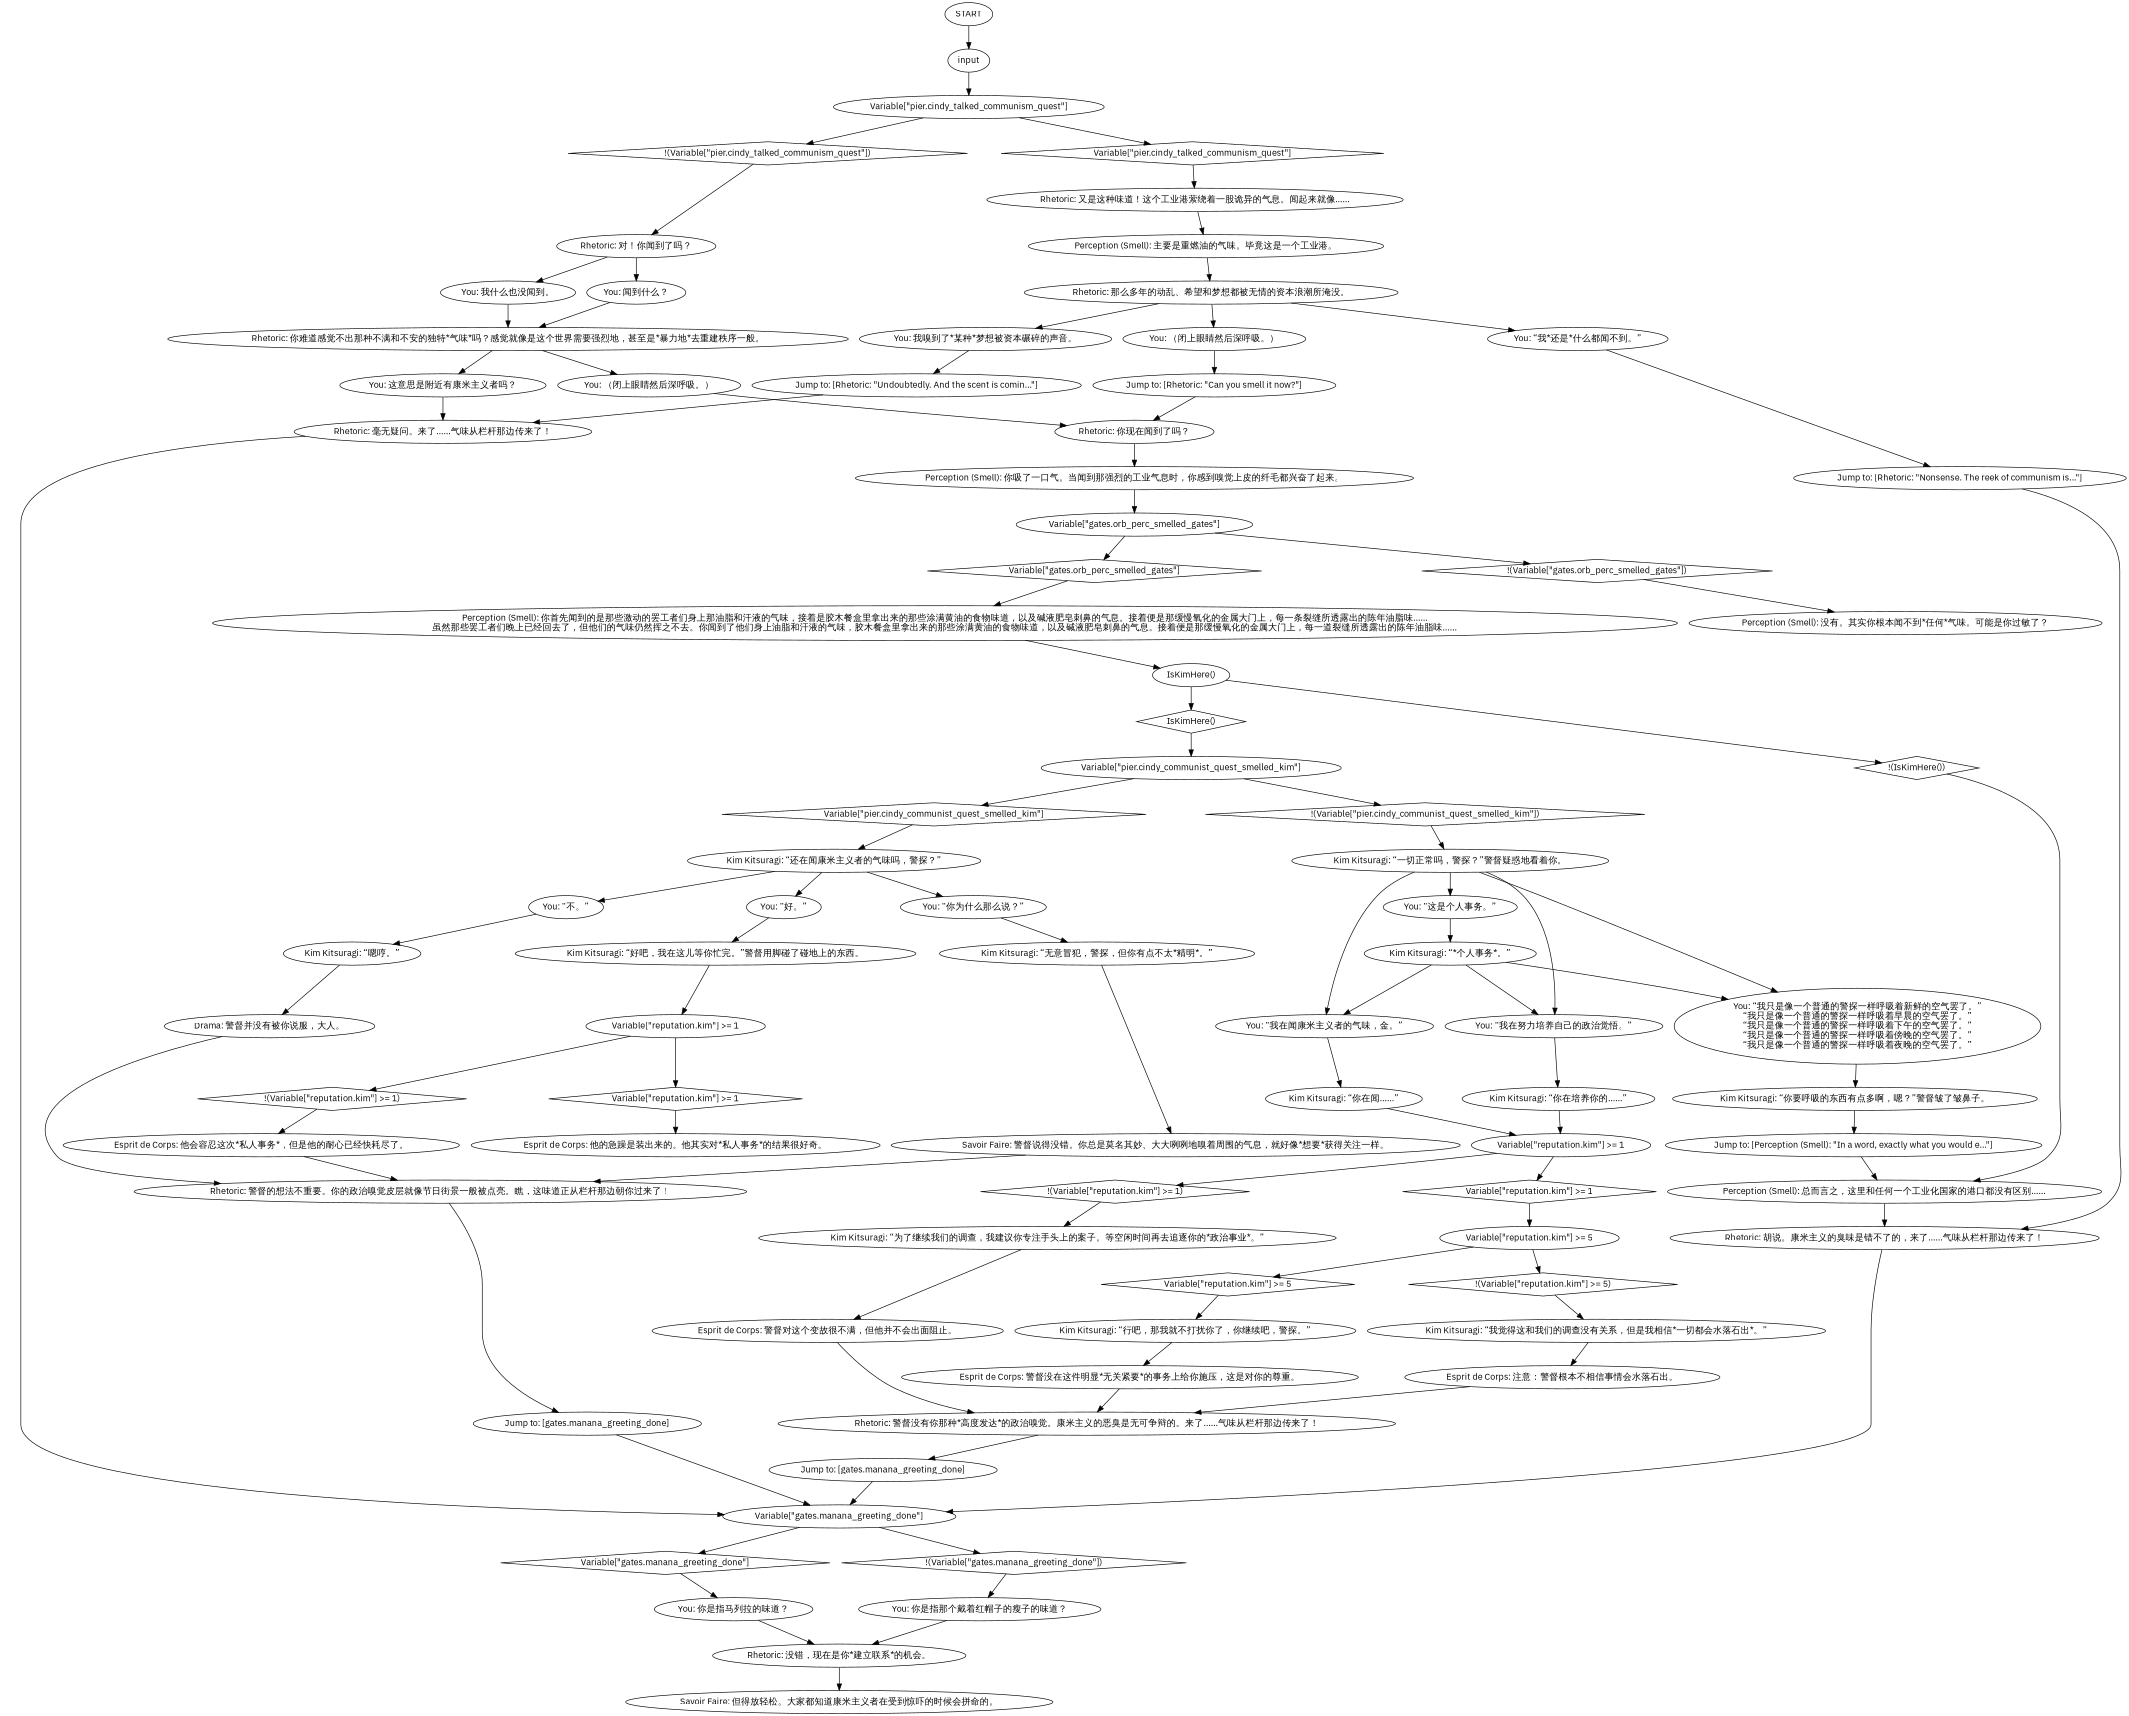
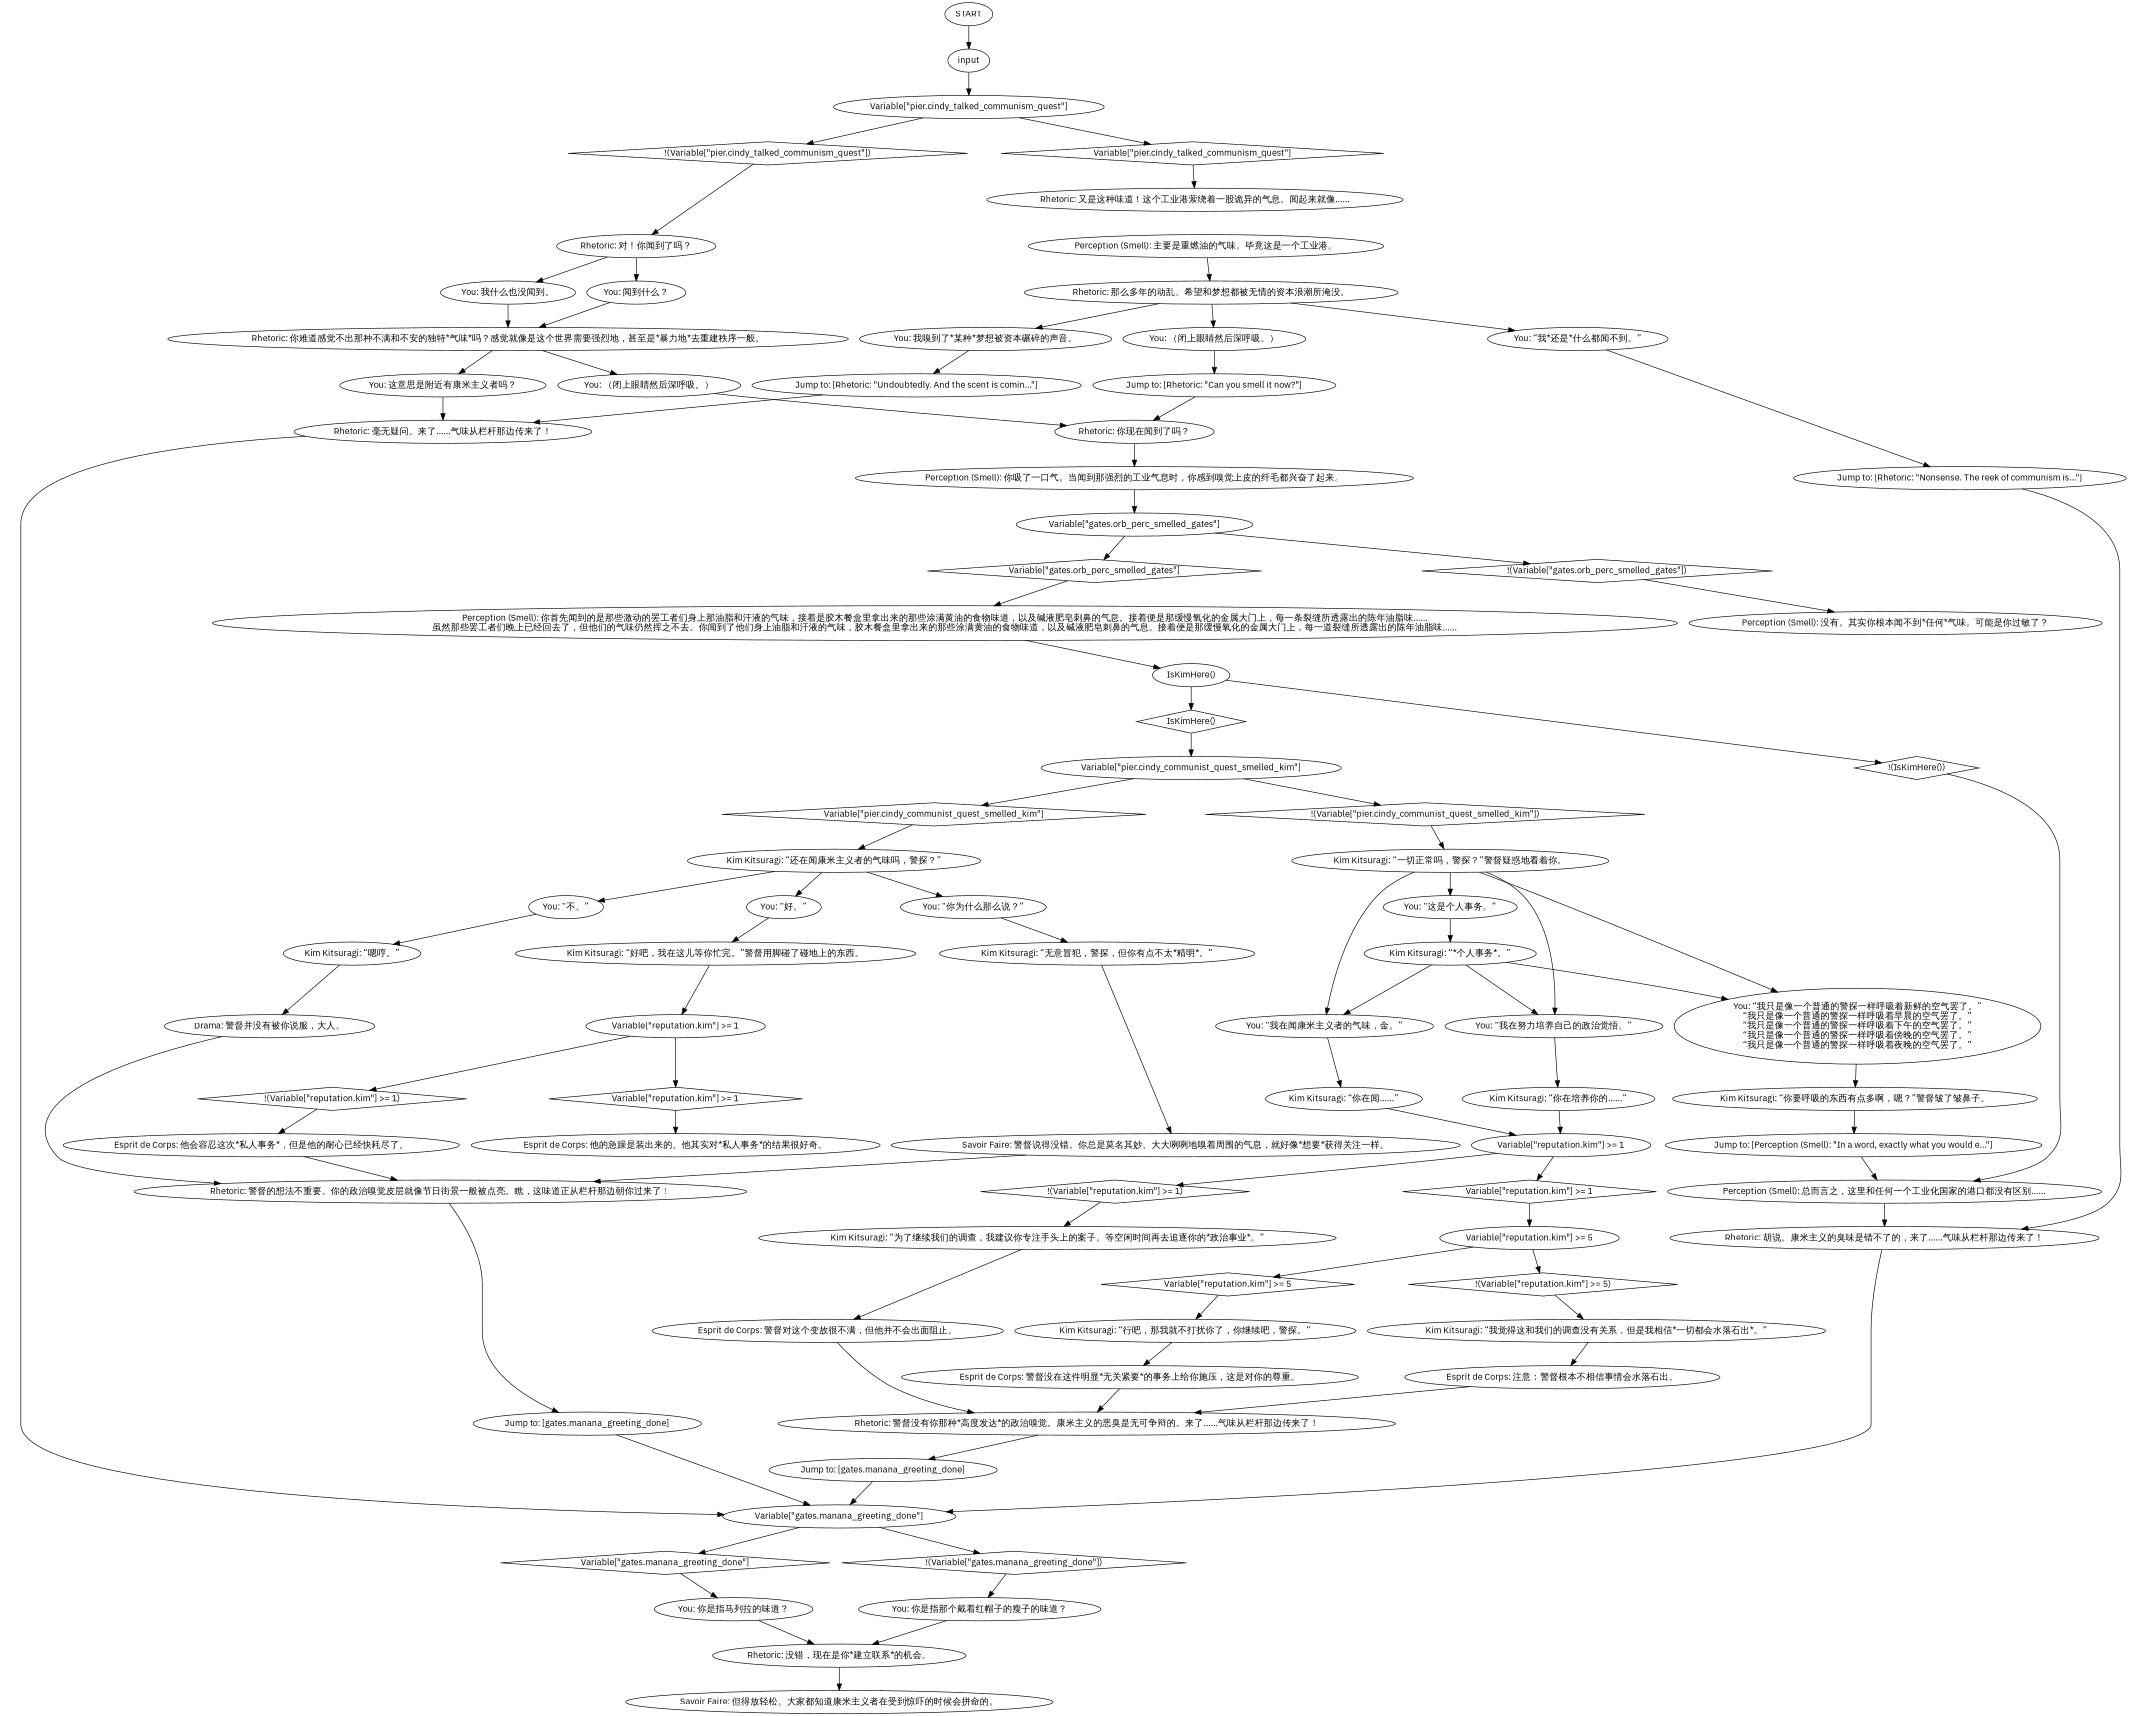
edge "Rhetoric: 又是这种味道！这个工业港萦绕着一股诡异的气息。闻起来就像……" -> "Perception (Smell): 主要是重燃油的气味。毕竟这是一个工业港。": removed
